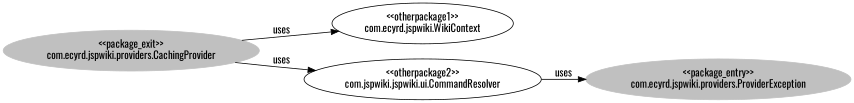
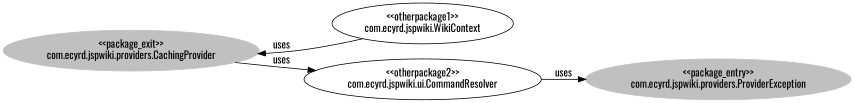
edge "<<package_exit>> com.ecyrd.jspwiki.providers.CachingProvider" -> "<<otherpackage1>> com.ecyrd.jspwiki.WikiContext": reversed
node "<<otherpackage2>> com.jspwiki.jspwiki.ui.CommandResolver": label "<<otherpackage2>> com.jspwiki.jspwiki.ui.CommandResolver" -> "<<otherpackage2>> com.ecyrd.jspwiki.ui.CommandResolver"
